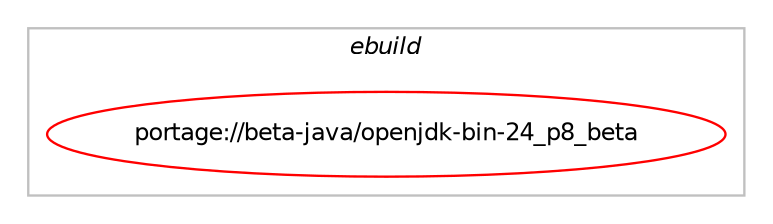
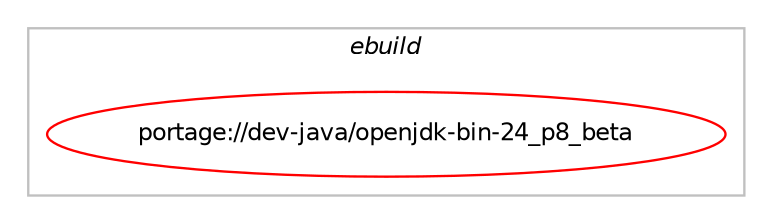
node "portage://beta-java/openjdk-bin-24_p8_beta": label "portage://beta-java/openjdk-bin-24_p8_beta" -> "portage://dev-java/openjdk-bin-24_p8_beta"
